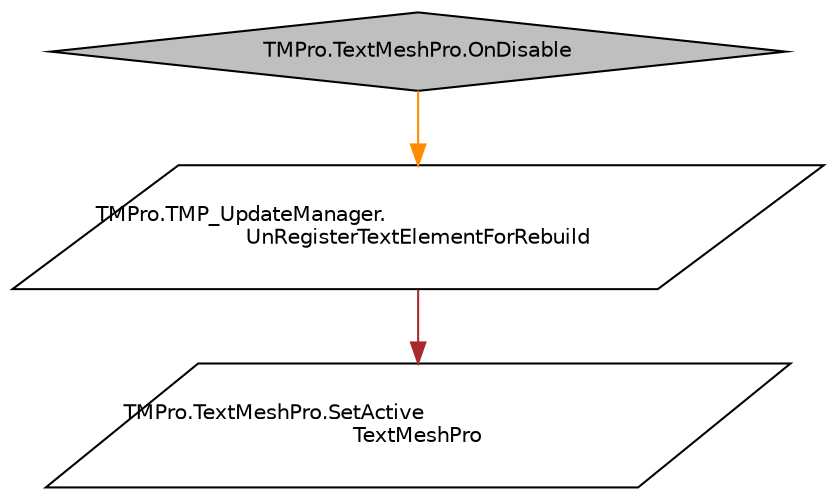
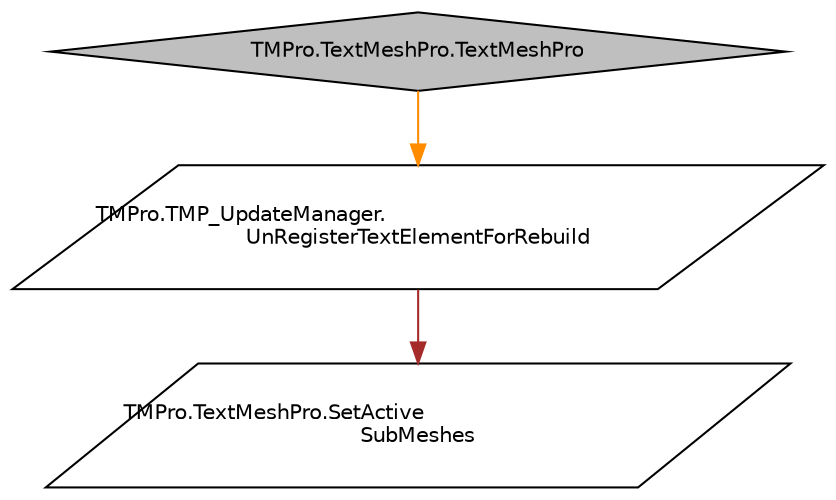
node "TMPro.TextMeshPro.OnDisable": label "TMPro.TextMeshPro.OnDisable" -> "TMPro.TextMeshPro.TextMeshPro"
node "TMPro.TextMeshPro.SetActive TextMeshPro": label "TMPro.TextMeshPro.SetActive TextMeshPro" -> "TMPro.TextMeshPro.SetActive SubMeshes"
